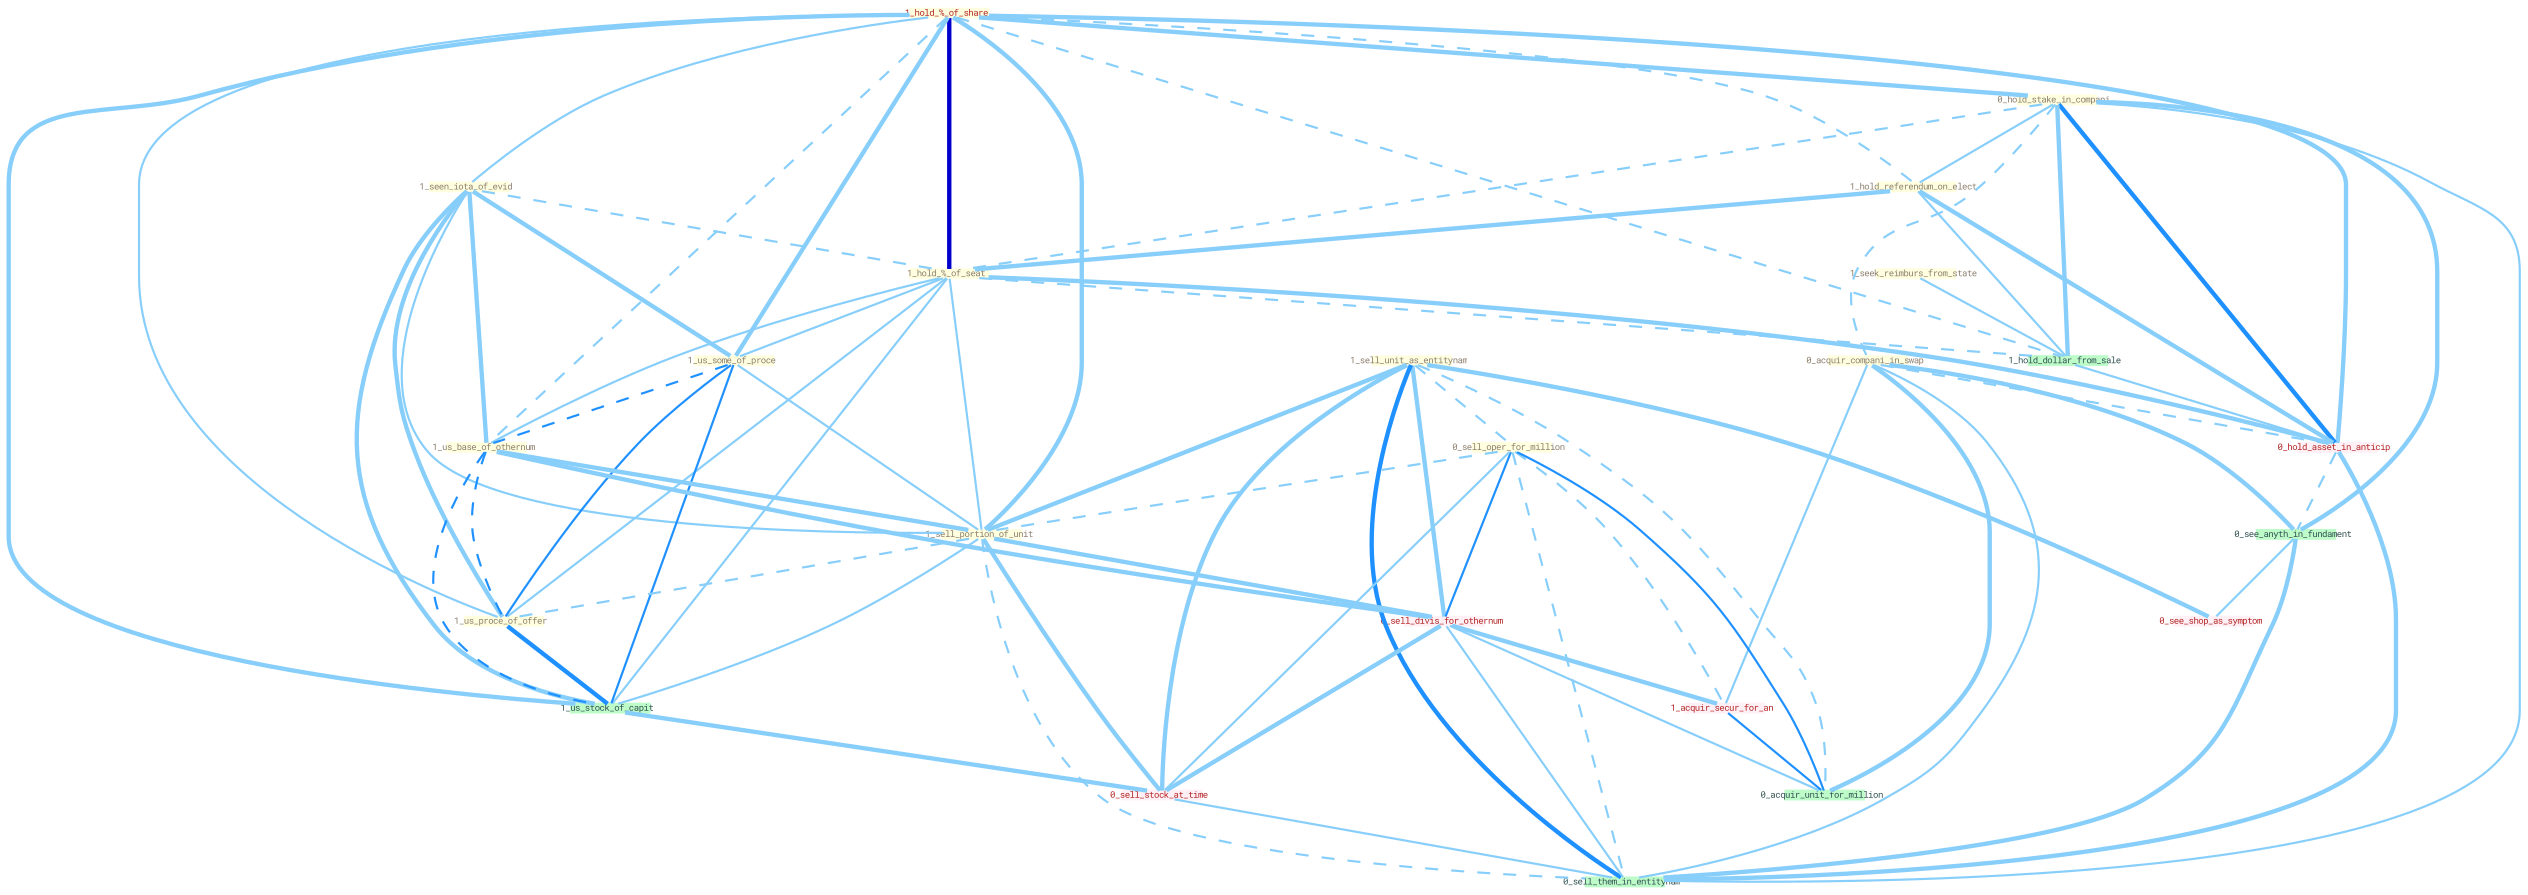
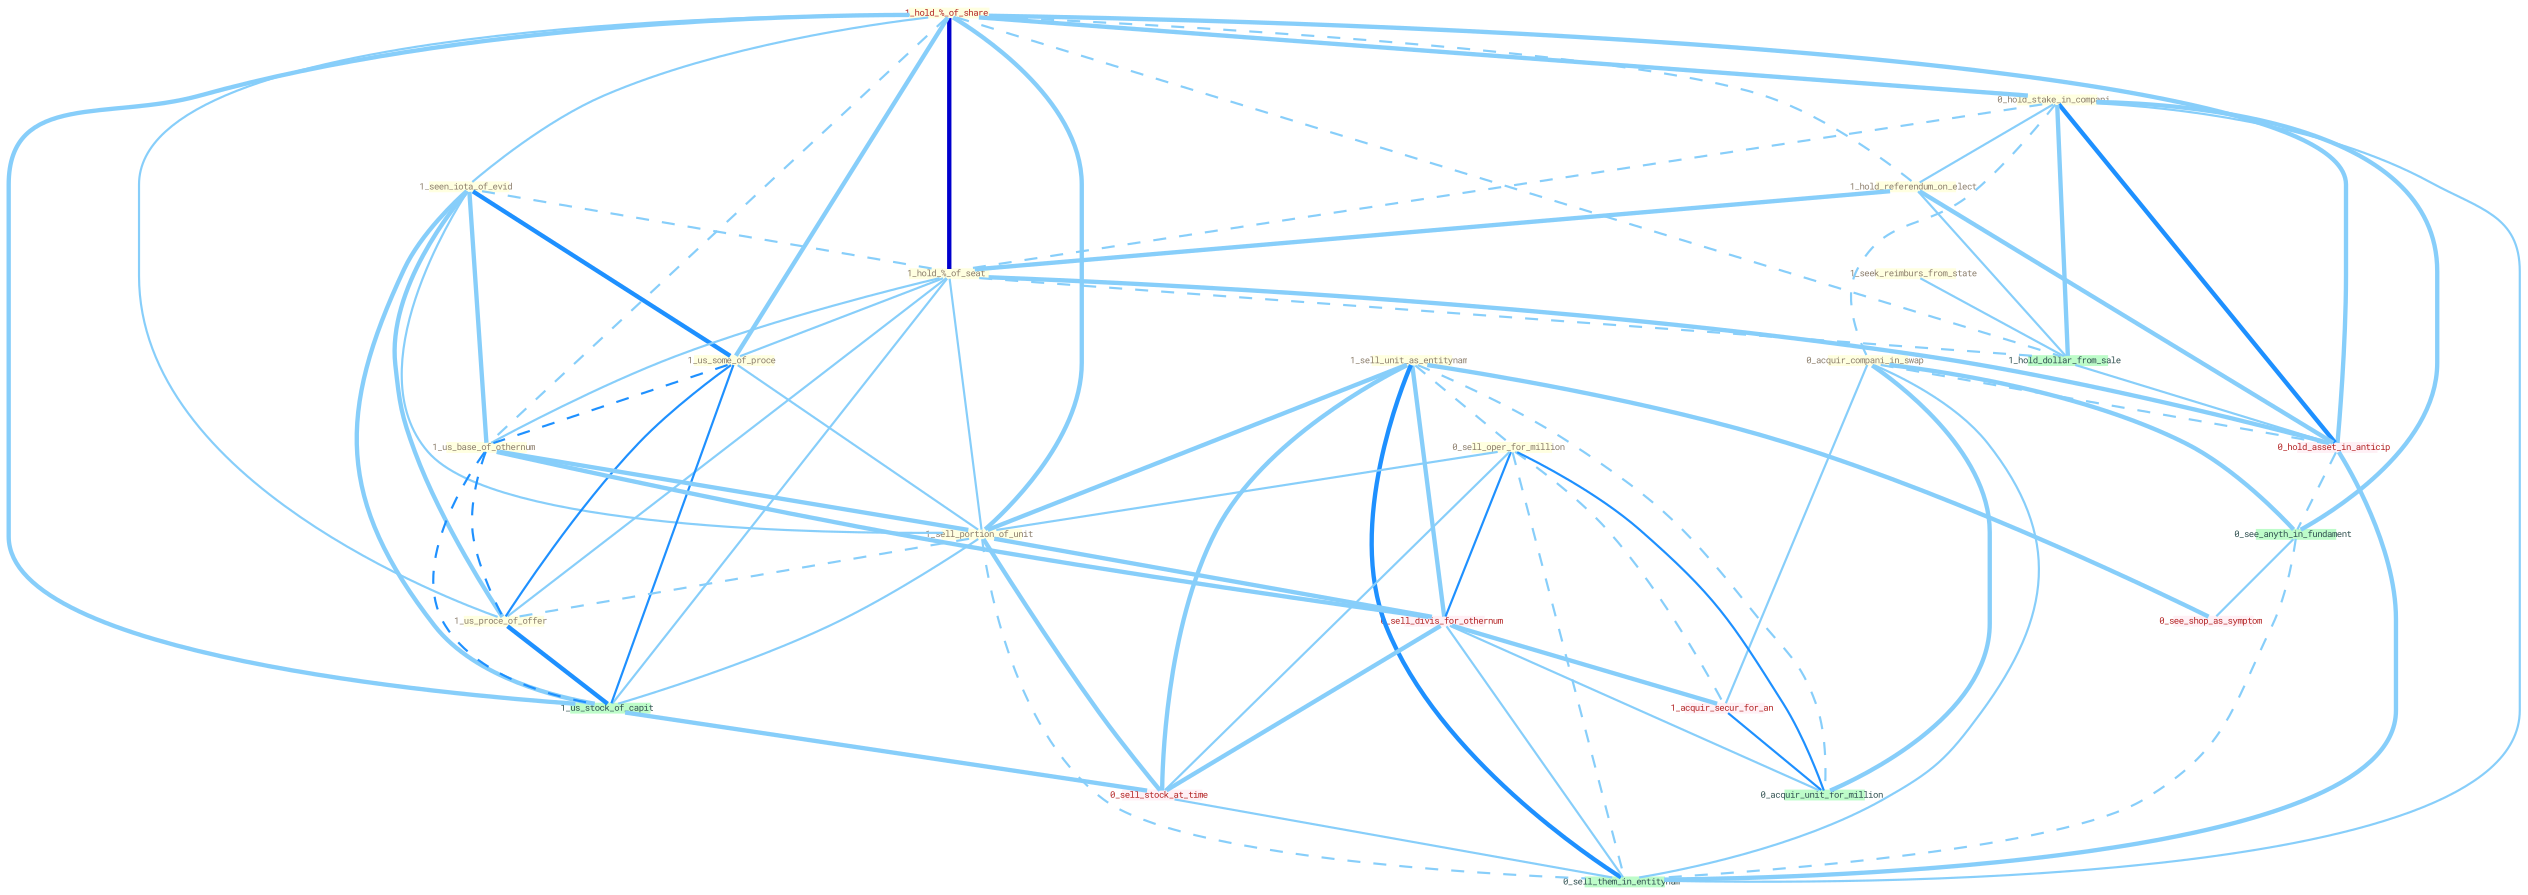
edge "1_seen_iota_of_evid" -- "1_us_some_of_proce": color #87cefa -> #1e90ff
edge "0_sell_oper_for_million" -- "1_sell_portion_of_unit": style dashed -> solid
edge "0_see_anyth_in_fundament" -- "0_sell_them_in_entitynam": style bold -> dashed
